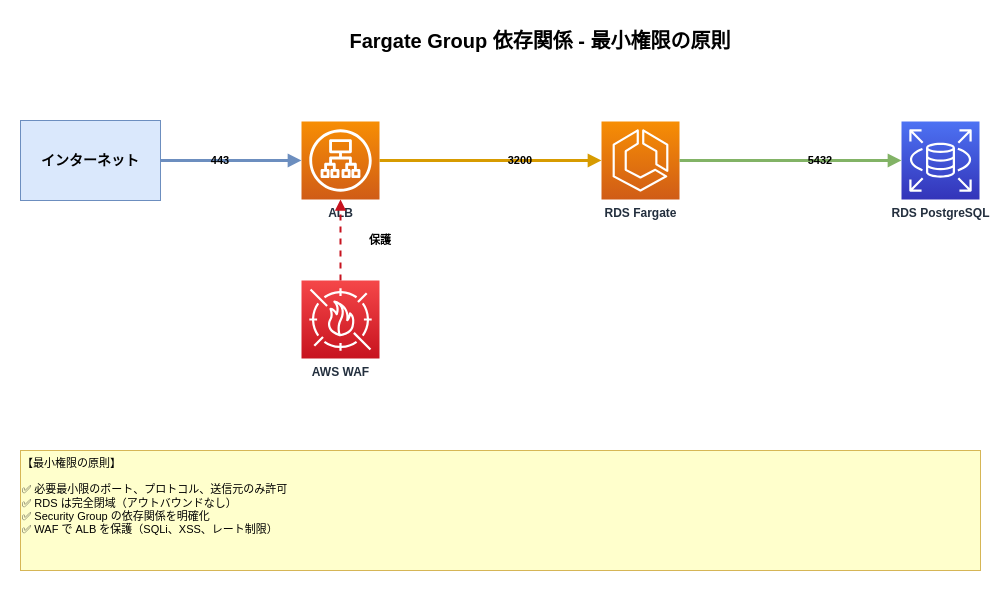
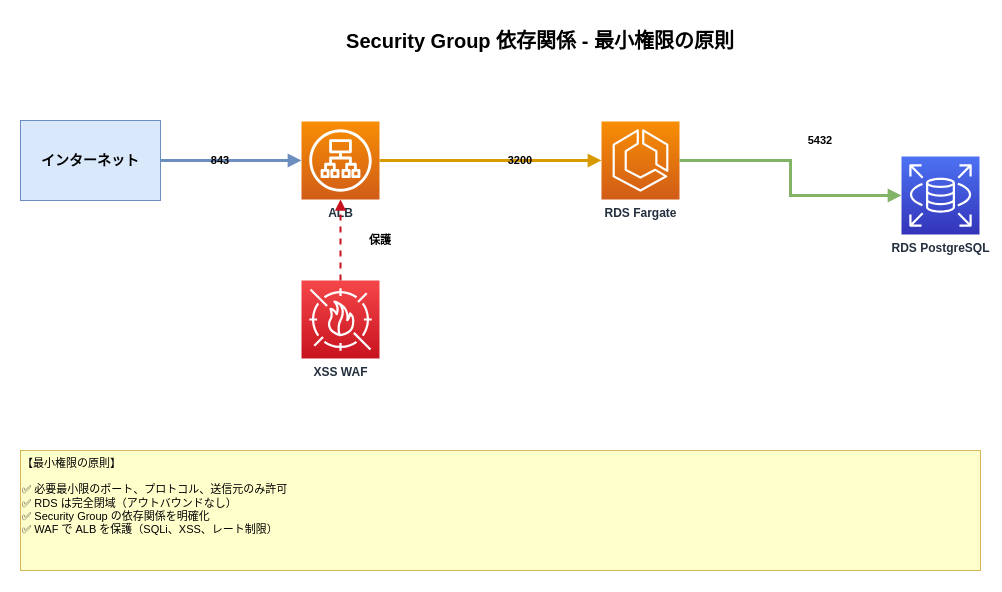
node "Fargate Group 依存関係 - 最小権限の原則": label "Fargate Group 依存関係 - 最小権限の原則" -> "Security Group 依存関係 - 最小権限の原則"
node "443": label "443" -> "843"
node "5432": moved (821, 161) -> (821, 141)
node "RDS PostgreSQL": moved (941, 161) -> (941, 196)
node "AWS WAF": label "AWS WAF" -> "XSS WAF"
